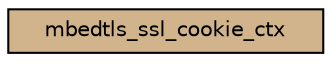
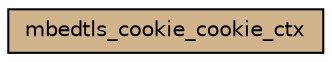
node "mbedtls_ssl_cookie_ctx": label "mbedtls_ssl_cookie_ctx" -> "mbedtls_cookie_cookie_ctx"
